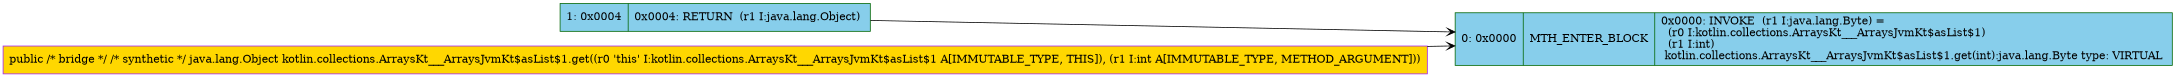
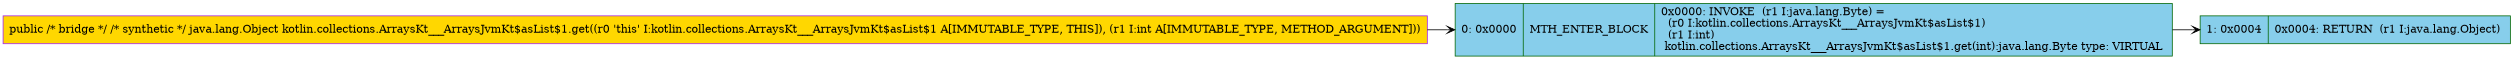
edge "1: 0x0004" -> "0: 0x0000": reversed
